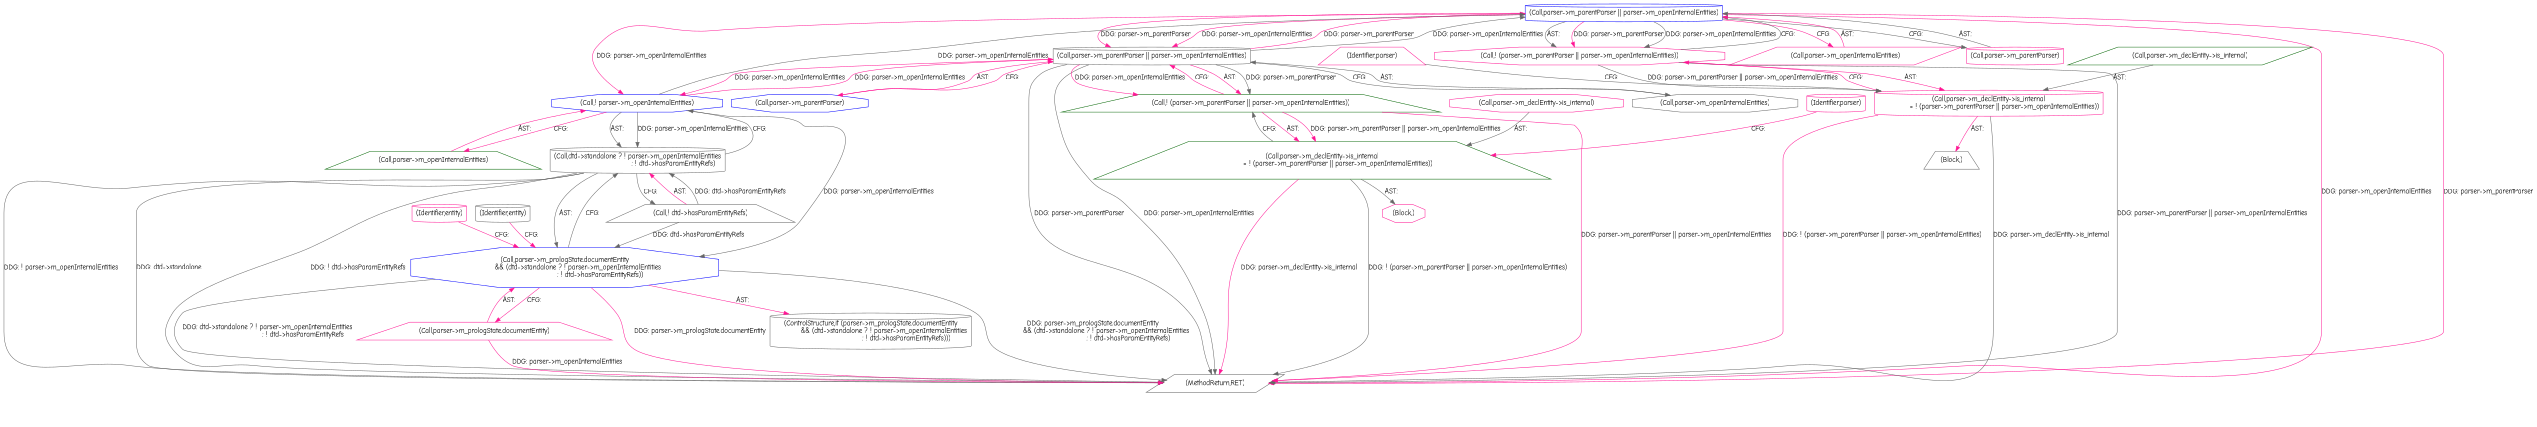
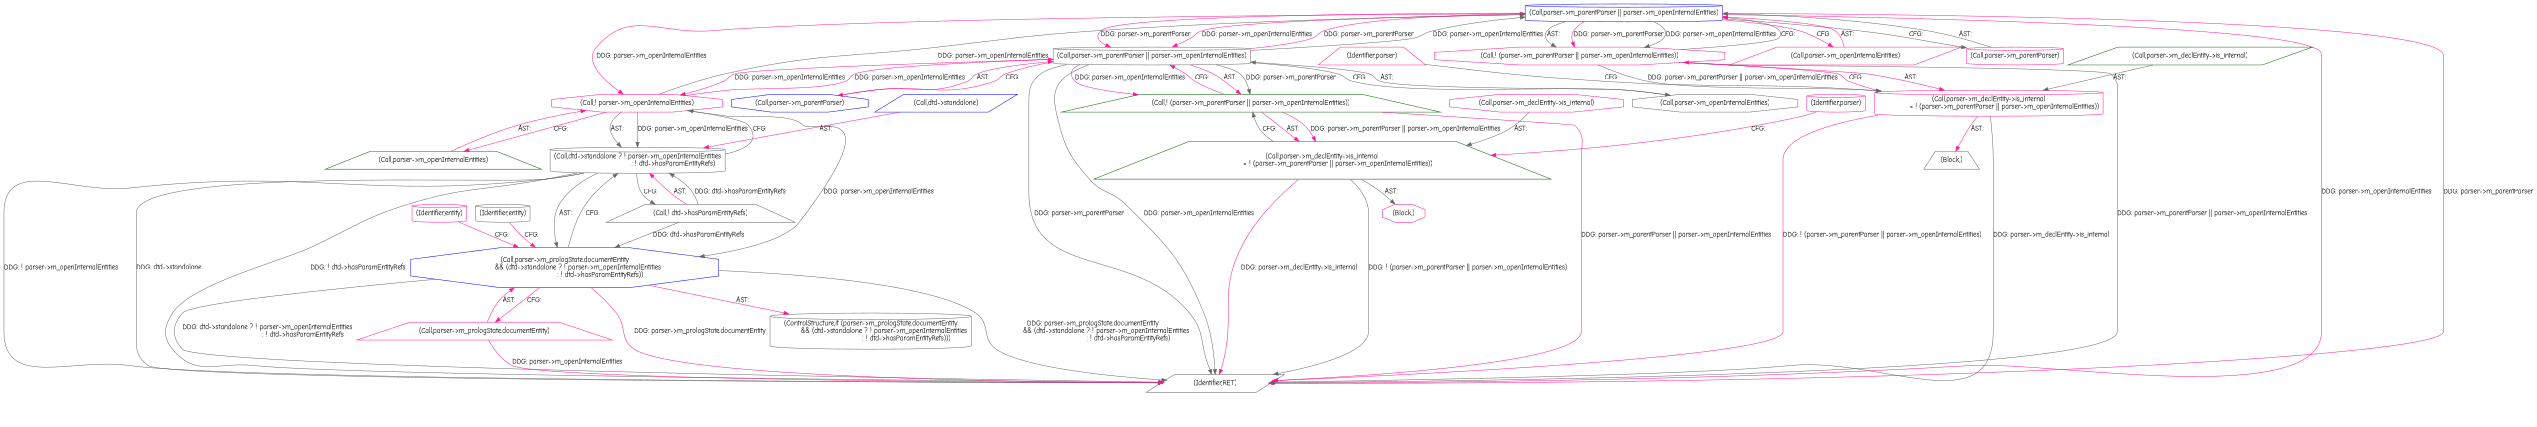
node "(Call,! parser->m_openInternalEntities)": color blue -> deeppink
node "(Call,dtd->standalone)": added
node "(MethodReturn,RET)": label "(MethodReturn,RET)" -> "(Identifier,RET)"
